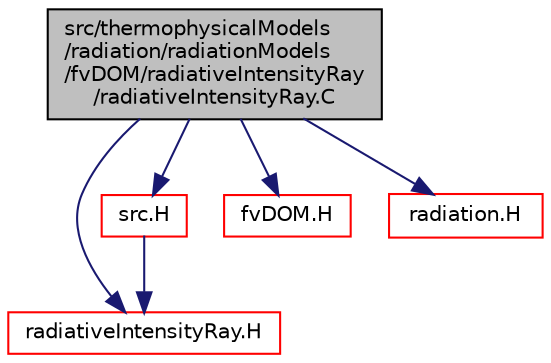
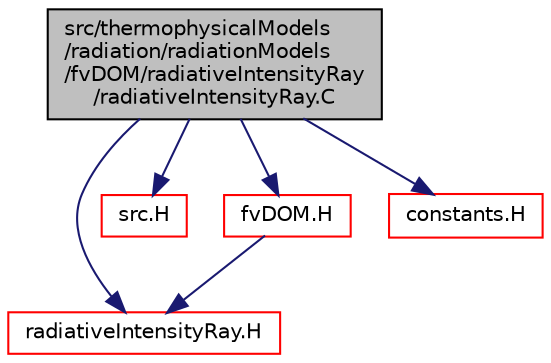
node "radiation.H": label "radiation.H" -> "constants.H"
edge "src.H" -> "radiativeIntensityRay.H": now "fvDOM.H" -> "radiativeIntensityRay.H"
